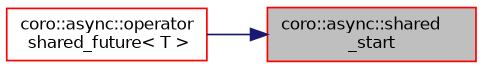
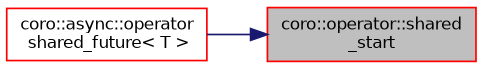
node "coro::async::shared _start": label "coro::async::shared _start" -> "coro::operator::shared _start"
